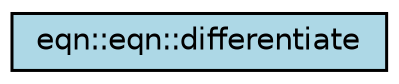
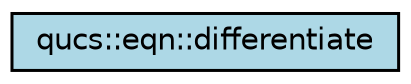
node "eqn::eqn::differentiate": label "eqn::eqn::differentiate" -> "qucs::eqn::differentiate"
